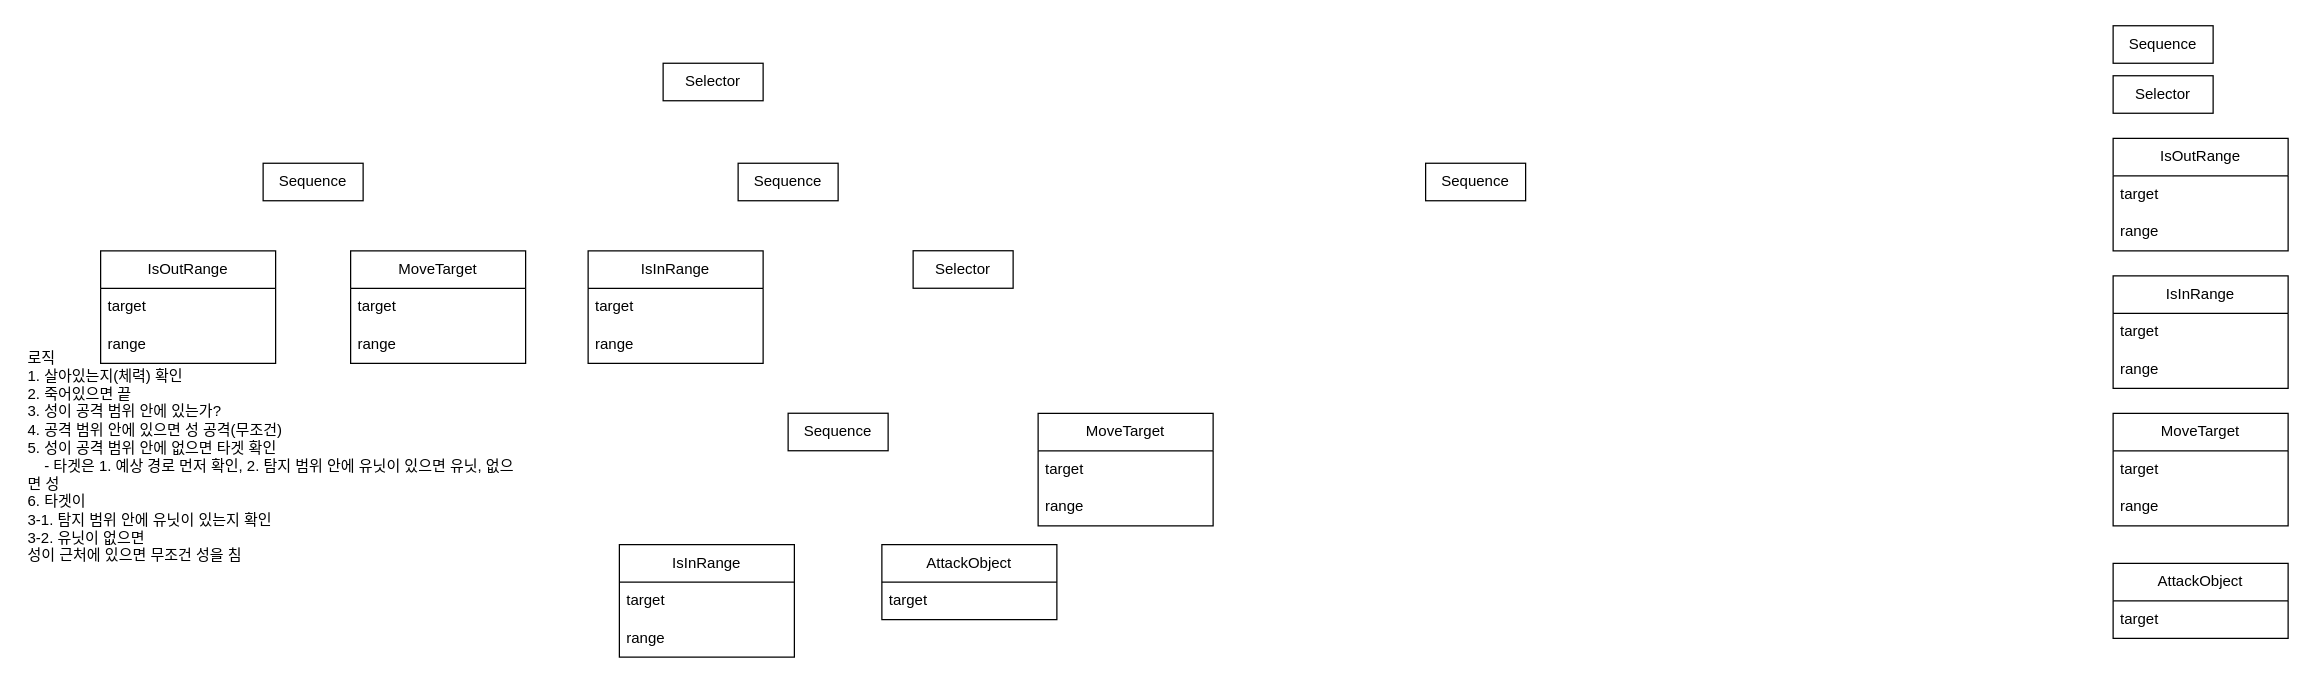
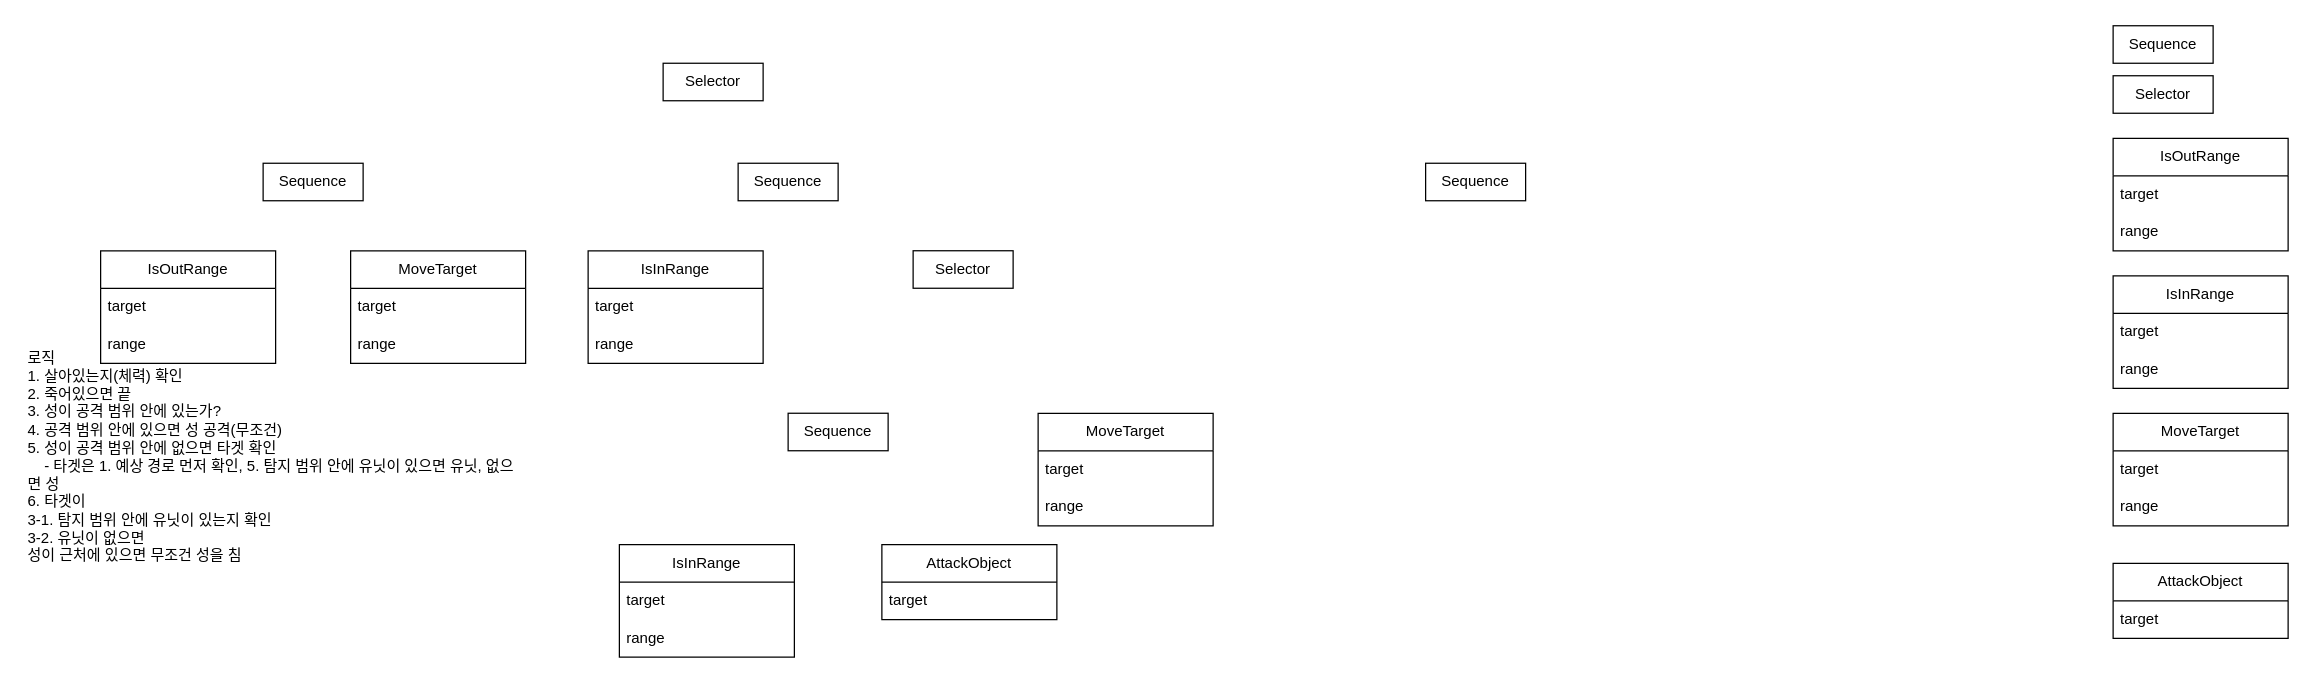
node "로직 1. 살아있는지(체력) 확인 2. 죽어있으면 끝 3. 성이 공격 범위 안에 있는가? 4. 공격 범위 안에 있으면 성 공격(무조건) 5. 성이 공격 범위 안에 없으면 타겟 확인 - 타겟은 1. 예상 경로 먼저 확인, 2. 탐지 범위 안에 유닛이 있으면 유닛, 없으면 성 6. 타겟이 3-1. 탐지 범위 안에 유닛이 있는지 확인 3-2. 유닛이 없으면 성이 근처에 있으면 무조건 성을 침": label "로직 1. 살아있는지(체력) 확인 2. 죽어있으면 끝 3. 성이 공격 범위 안에 있는가? 4. 공격 범위 안에 있으면 성 공격(무조건) 5. 성이 공격 범위 안에 없으면 타겟 확인 - 타겟은 1. 예상 경로 먼저 확인, 2. 탐지 범위 안에 유닛이 있으면 유닛, 없으면 성 6. 타겟이 3-1. 탐지 범위 안에 유닛이 있는지 확인 3-2. 유닛이 없으면 성이 근처에 있으면 무조건 성을 침" -> "로직 1. 살아있는지(체력) 확인 2. 죽어있으면 끝 3. 성이 공격 범위 안에 있는가? 4. 공격 범위 안에 있으면 성 공격(무조건) 5. 성이 공격 범위 안에 없으면 타겟 확인 - 타겟은 1. 예상 경로 먼저 확인, 5. 탐지 범위 안에 유닛이 있으면 유닛, 없으면 성 6. 타겟이 3-1. 탐지 범위 안에 유닛이 있는지 확인 3-2. 유닛이 없으면 성이 근처에 있으면 무조건 성을 침"
